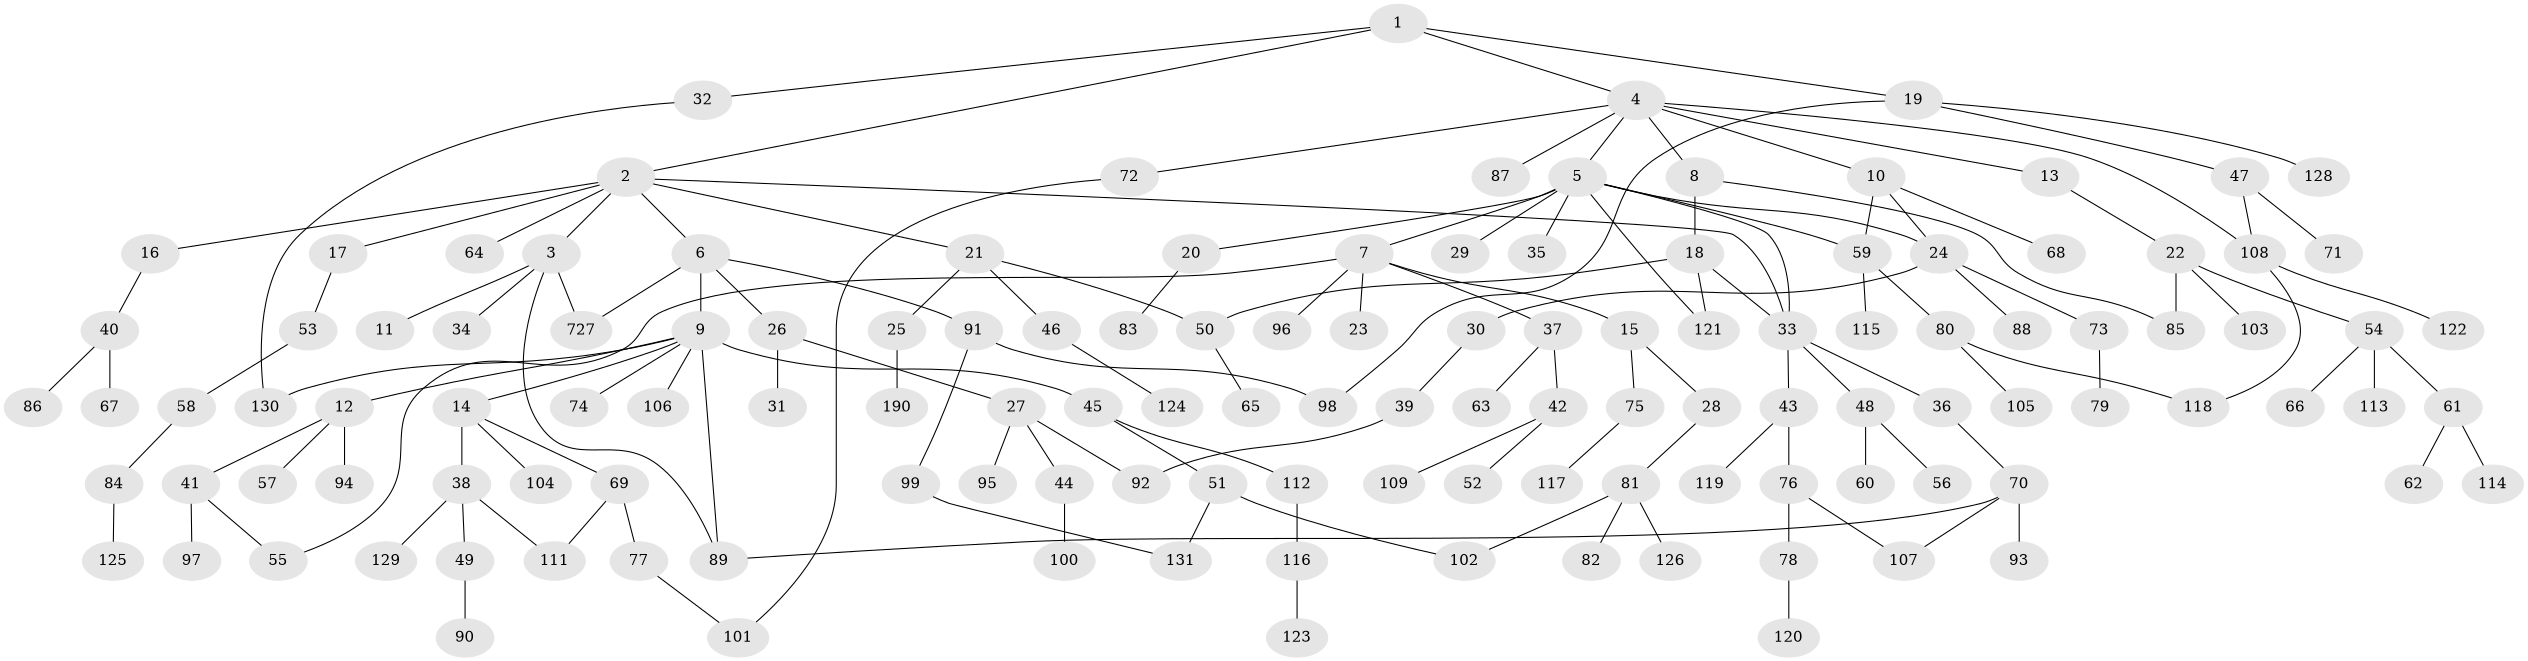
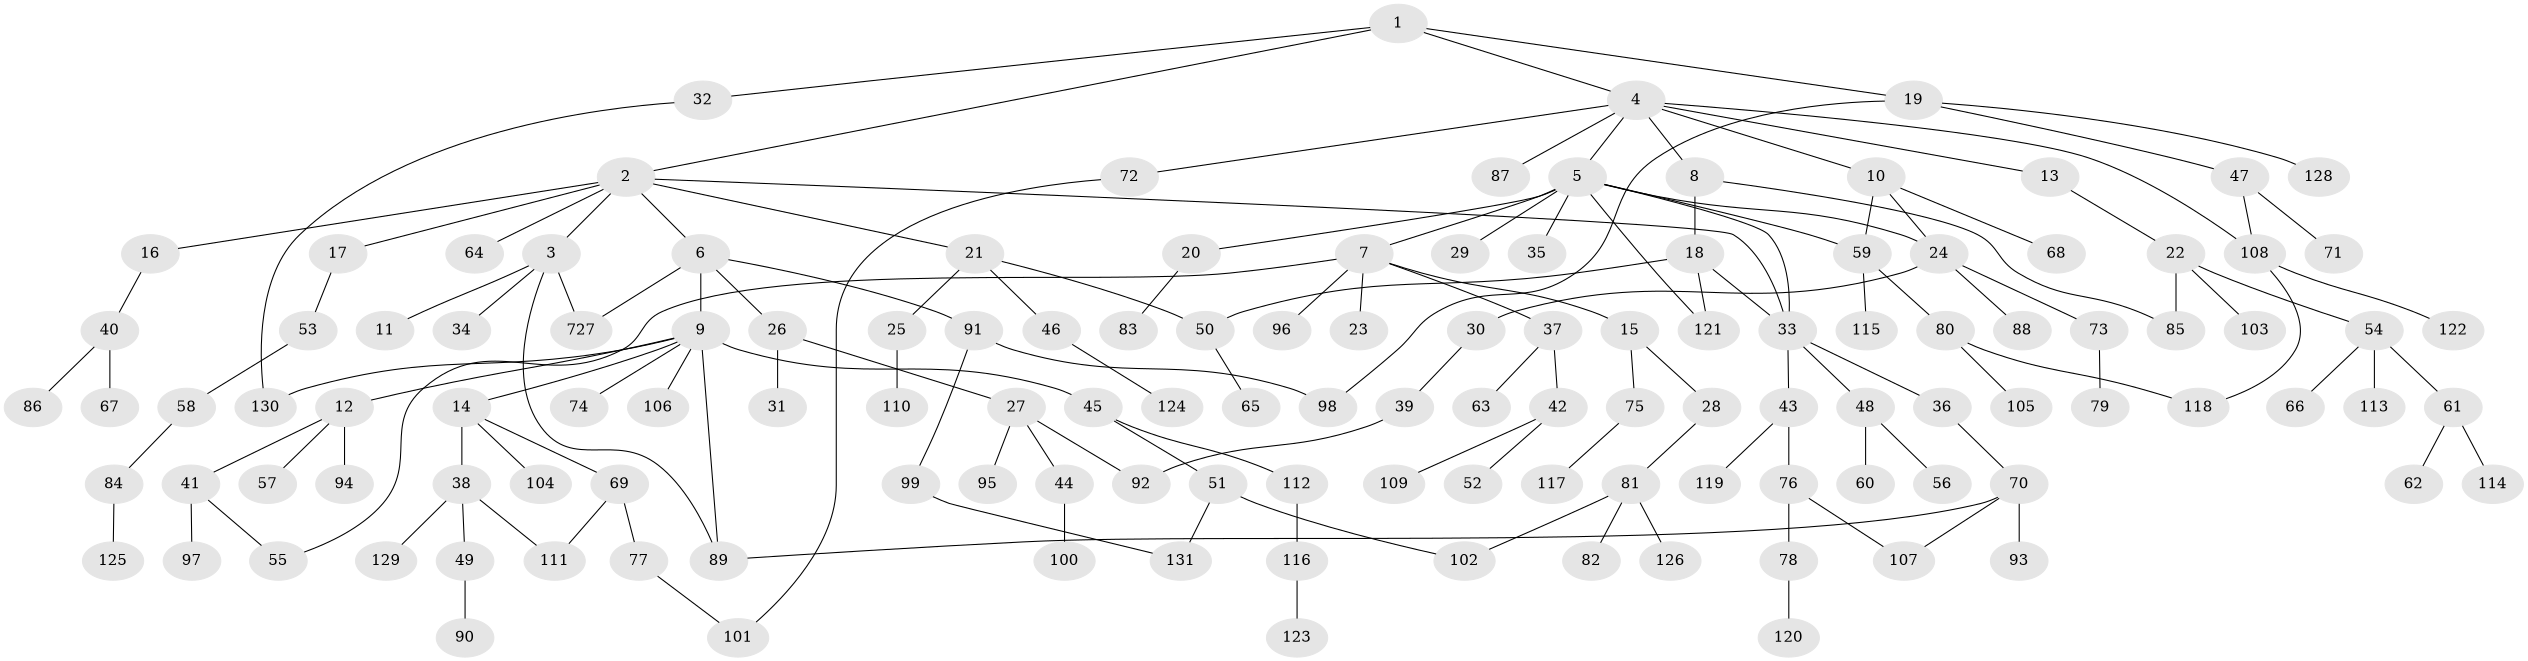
node "190": label "190" -> "110"
